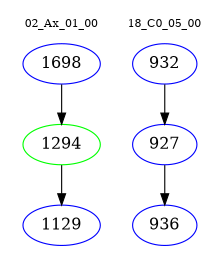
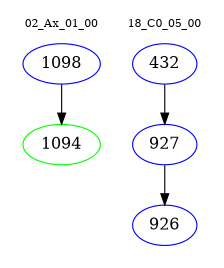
node "1698": label "1698" -> "1098"
node "932": label "932" -> "432"
node "1294": label "1294" -> "1094"
node "1129": removed
node "936": label "936" -> "926"
